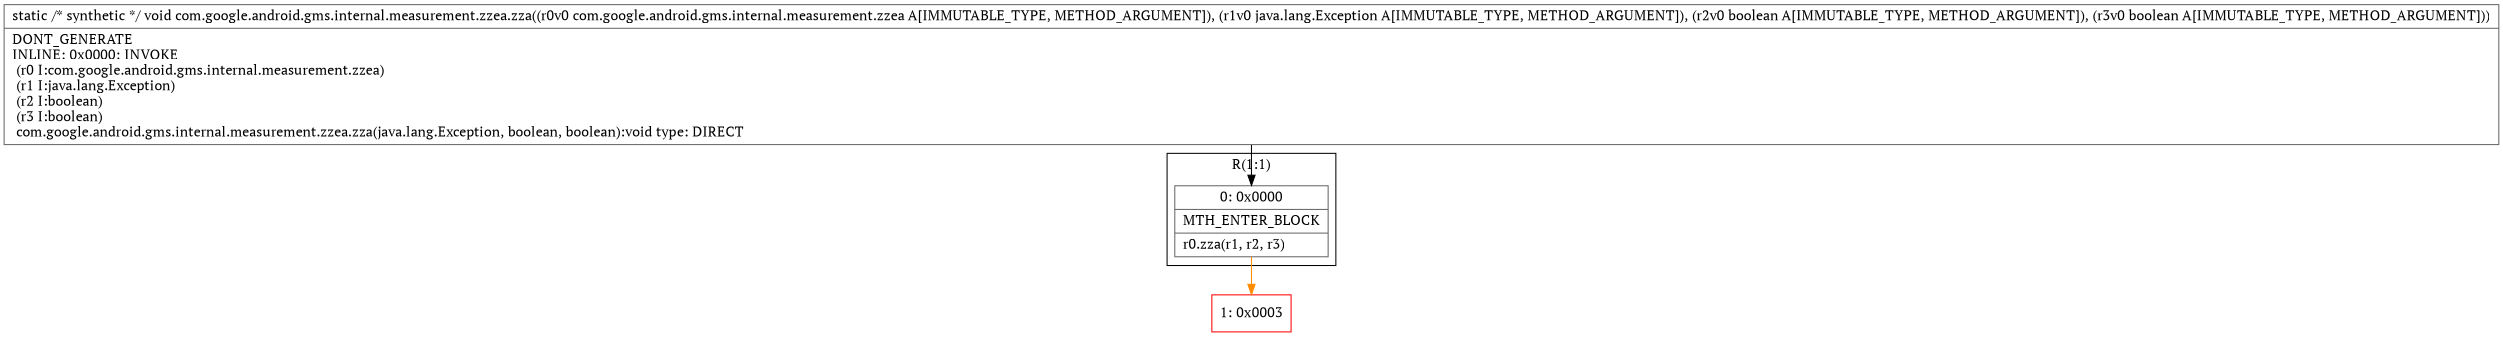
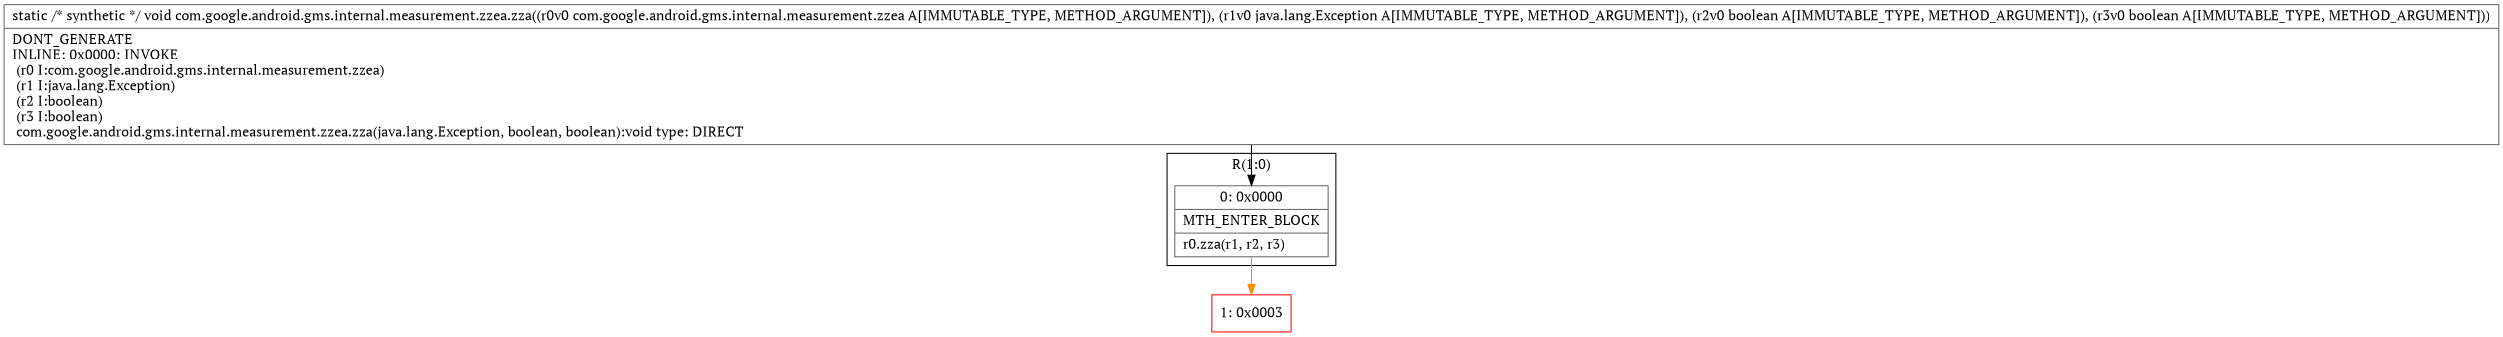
cluster "R(1:1)": label "R(1:1)" -> "R(1:0)"
